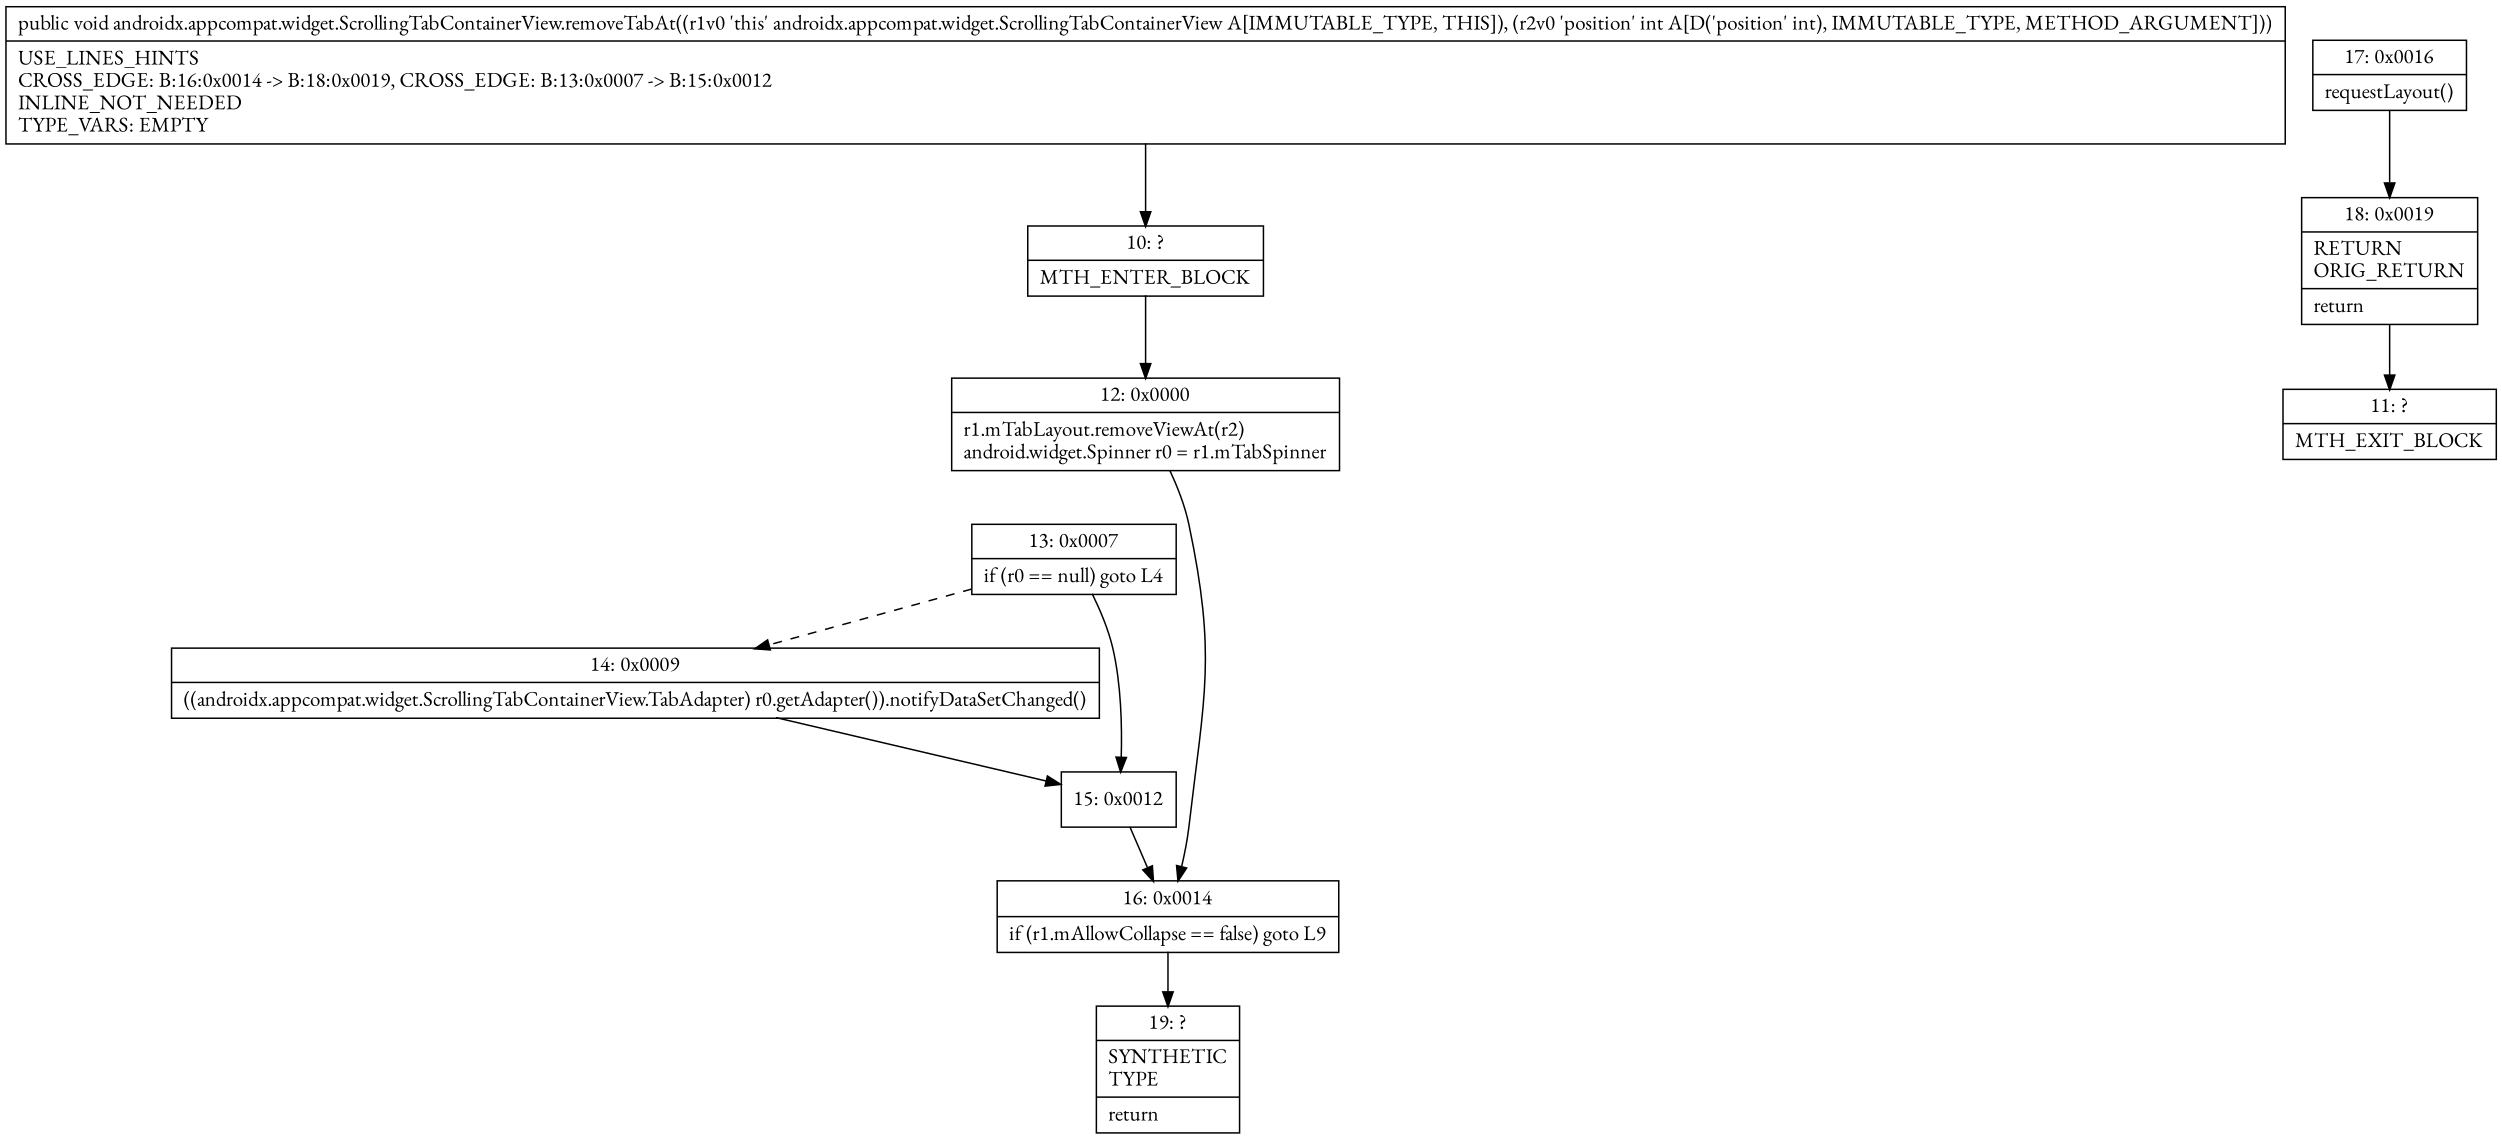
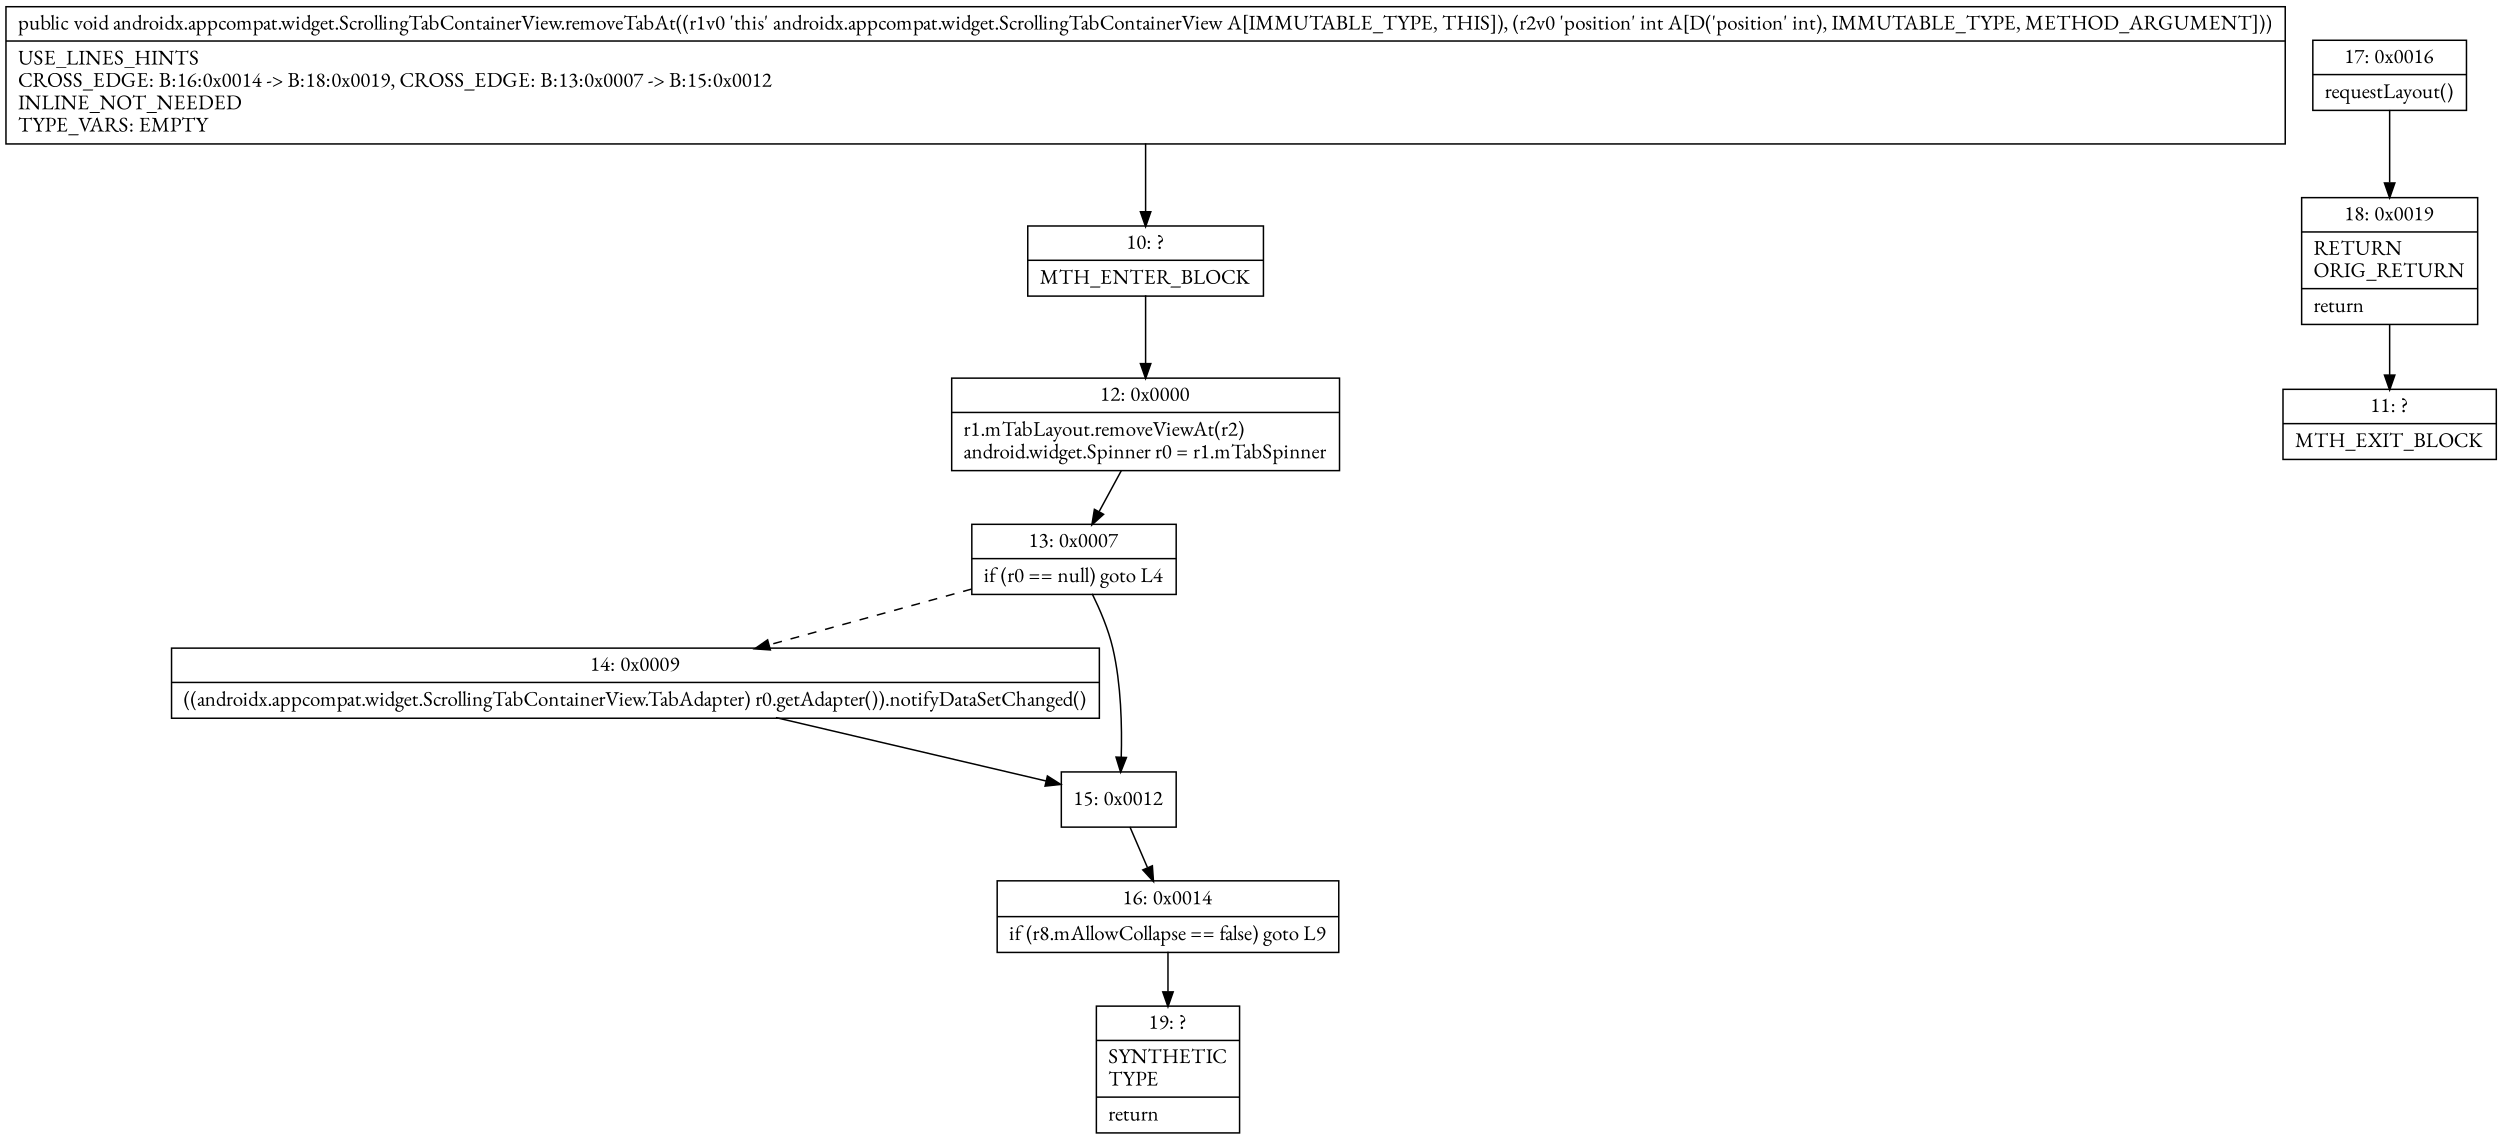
edge "12: 0x0000" -> "16: 0x0014": now "12: 0x0000" -> "13: 0x0007"
node "16: 0x0014": text "if (r1.mAllowCollapse == false) goto L9" -> "if (r8.mAllowCollapse == false) goto L9"
